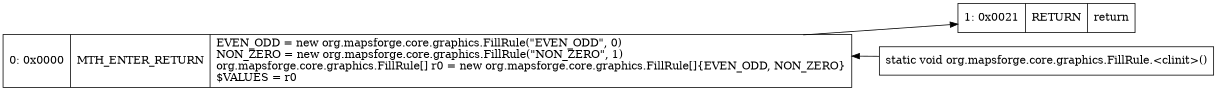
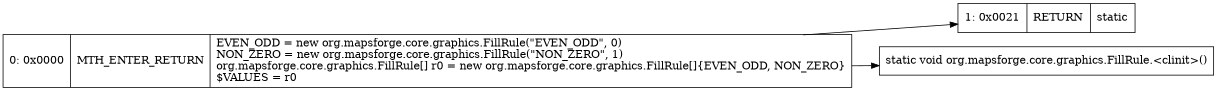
node "1: 0x0021": text "return" -> "static"
edge "static void org.mapsforge.core.graphics.FillRule.<clinit>()" -> "0: 0x0000": reversed
